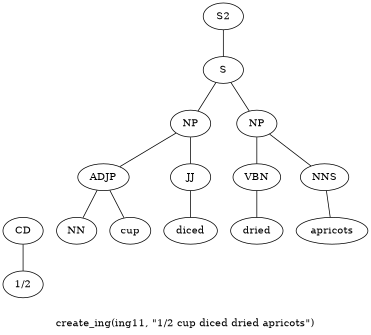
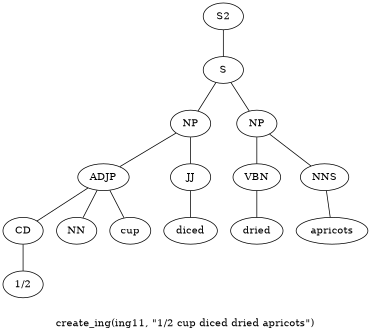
edge "ADJP" -- "CD": added
